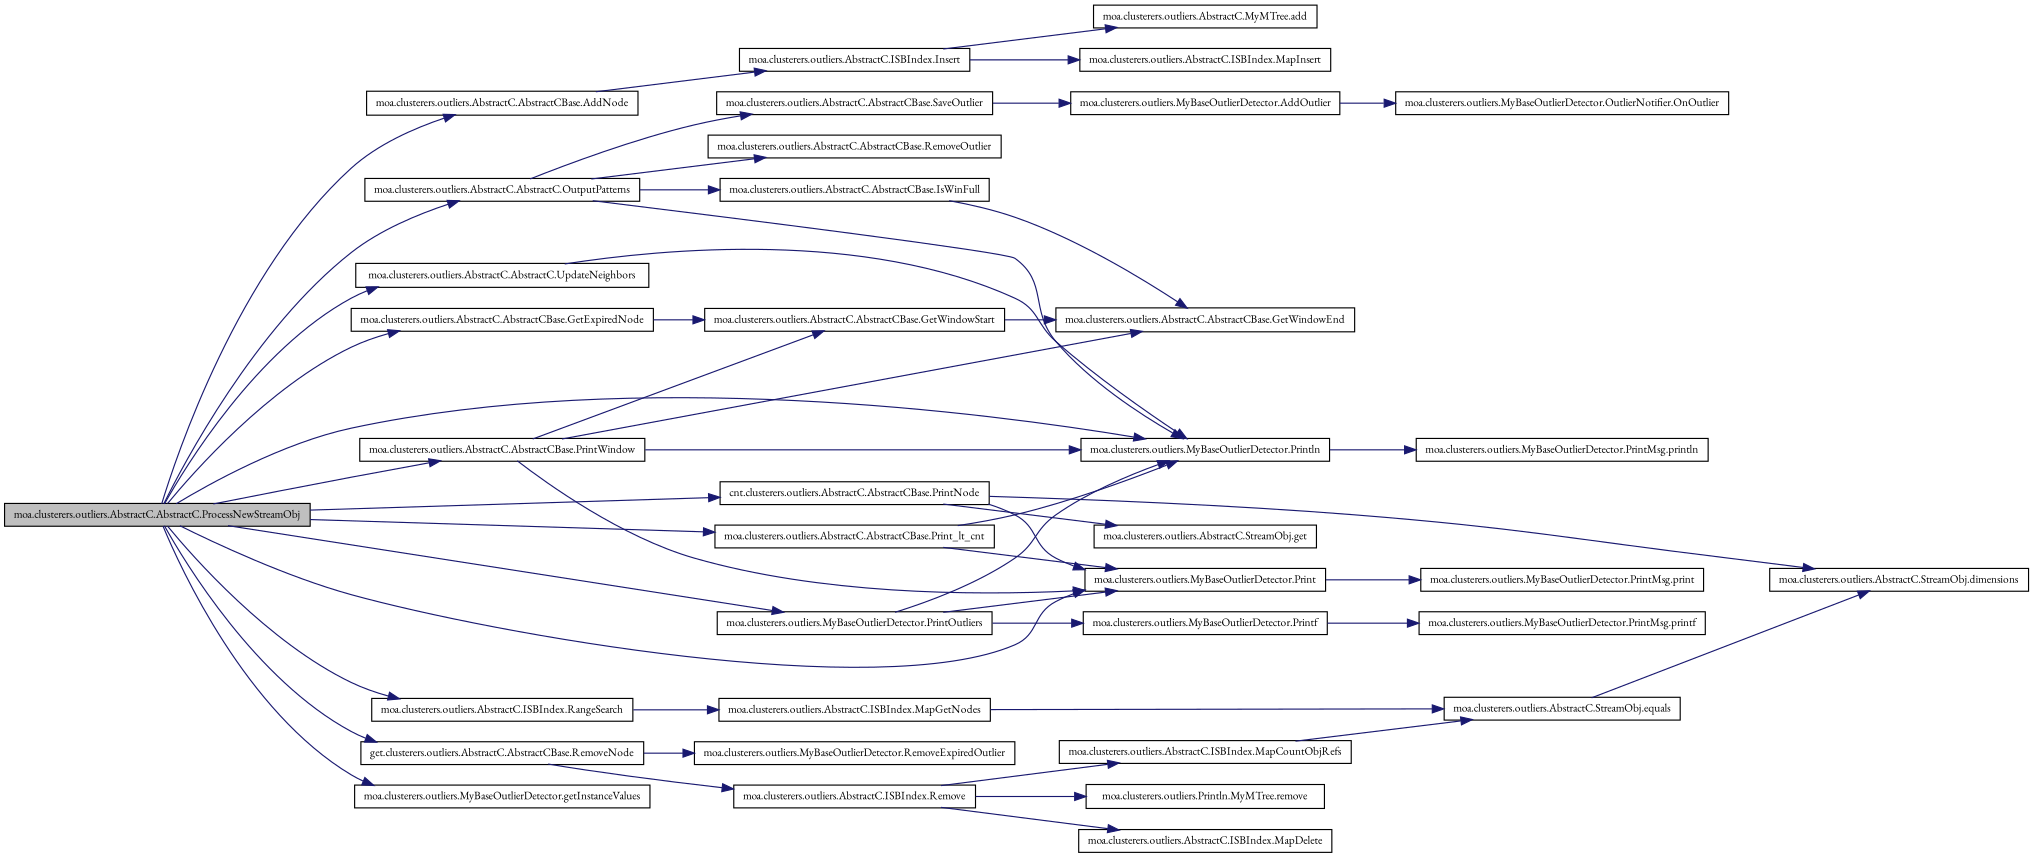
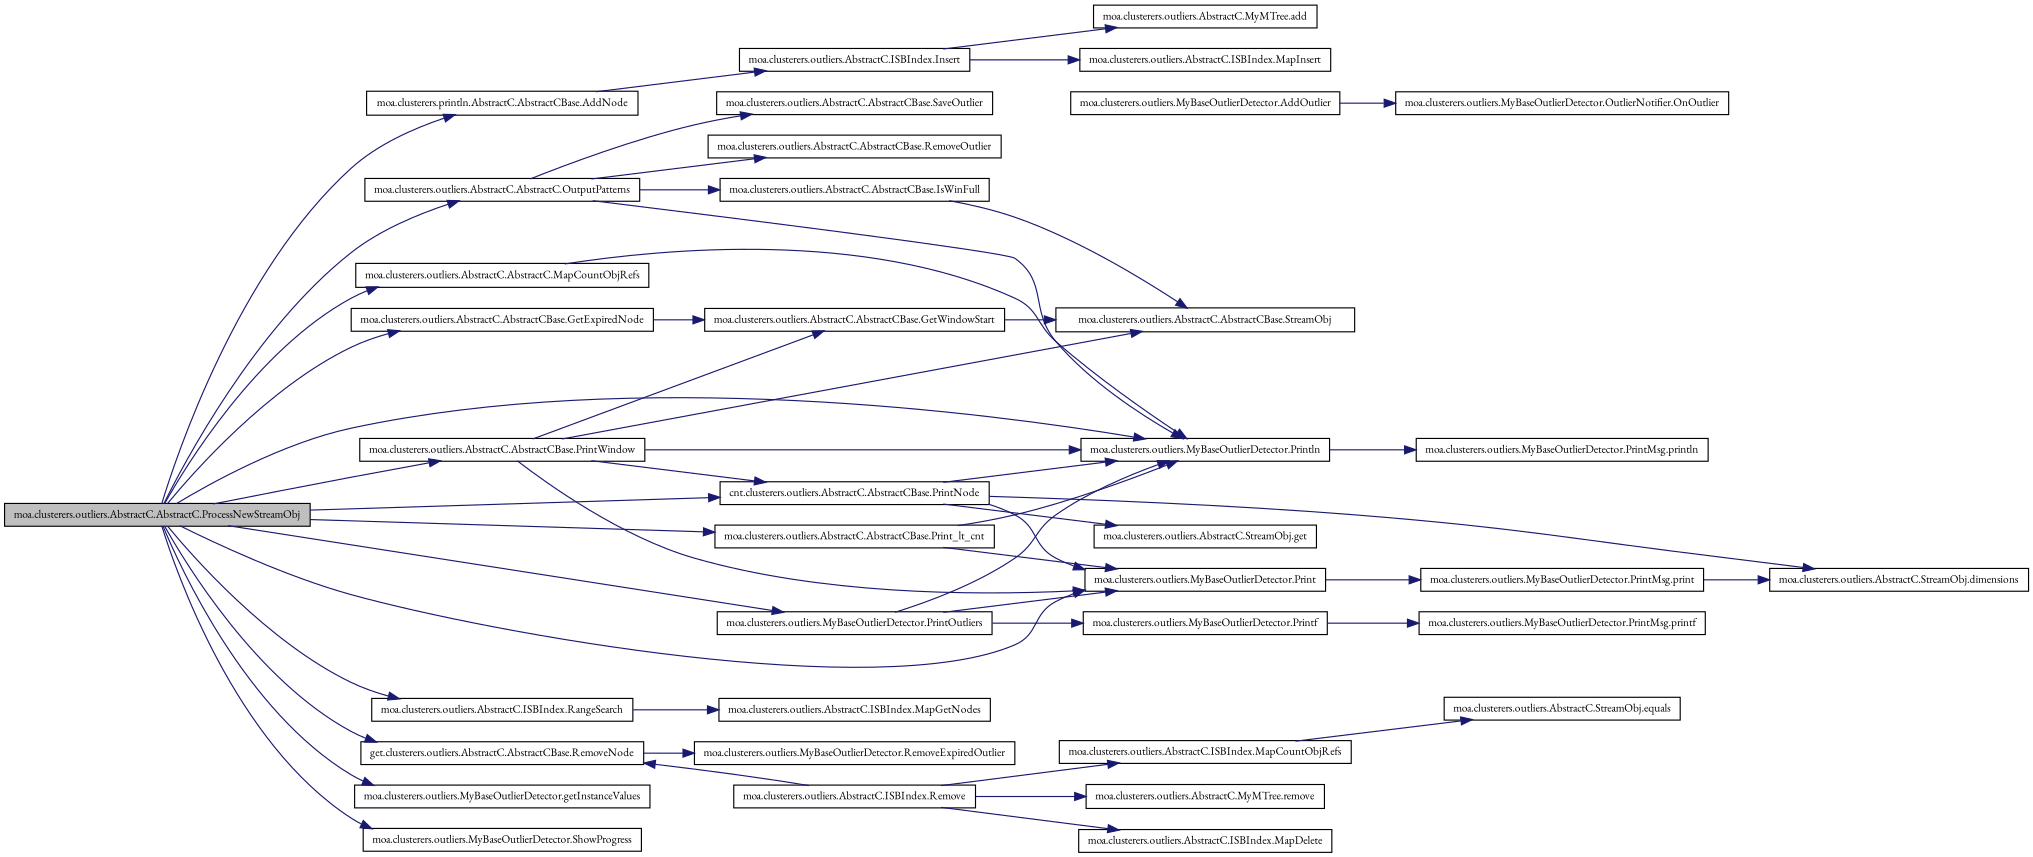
node "moa.clusterers.outliers.AbstractC.AbstractCBase.AddNode": label "moa.clusterers.outliers.AbstractC.AbstractCBase.AddNode" -> "moa.clusterers.println.AbstractC.AbstractCBase.AddNode"
edge "moa.clusterers.outliers.AbstractC.AbstractCBase.SaveOutlier" -> "moa.clusterers.outliers.MyBaseOutlierDetector.AddOutlier": removed
node "moa.clusterers.outliers.AbstractC.AbstractC.UpdateNeighbors": label "moa.clusterers.outliers.AbstractC.AbstractC.UpdateNeighbors" -> "moa.clusterers.outliers.AbstractC.AbstractC.MapCountObjRefs"
node "moa.clusterers.outliers.AbstractC.AbstractCBase.GetWindowEnd": label "moa.clusterers.outliers.AbstractC.AbstractCBase.GetWindowEnd" -> "moa.clusterers.outliers.AbstractC.AbstractCBase.StreamObj"
edge "moa.clusterers.outliers.AbstractC.AbstractCBase.PrintWindow" -> "cnt.clusterers.outliers.AbstractC.AbstractCBase.PrintNode": added
edge "cnt.clusterers.outliers.AbstractC.AbstractCBase.PrintNode" -> "moa.clusterers.outliers.MyBaseOutlierDetector.Println": added
edge "moa.clusterers.outliers.AbstractC.StreamObj.equals" -> "moa.clusterers.outliers.AbstractC.StreamObj.dimensions": now "moa.clusterers.outliers.MyBaseOutlierDetector.PrintMsg.print" -> "moa.clusterers.outliers.AbstractC.StreamObj.dimensions"
edge "moa.clusterers.outliers.AbstractC.ISBIndex.MapGetNodes" -> "moa.clusterers.outliers.AbstractC.StreamObj.equals": removed
edge "get.clusterers.outliers.AbstractC.AbstractCBase.RemoveNode" -> "moa.clusterers.outliers.AbstractC.ISBIndex.Remove": reversed
node "moa.clusterers.outliers.Println.MyMTree.remove": label "moa.clusterers.outliers.Println.MyMTree.remove" -> "moa.clusterers.outliers.AbstractC.MyMTree.remove"
node "moa.clusterers.outliers.MyBaseOutlierDetector.ShowProgress": added
